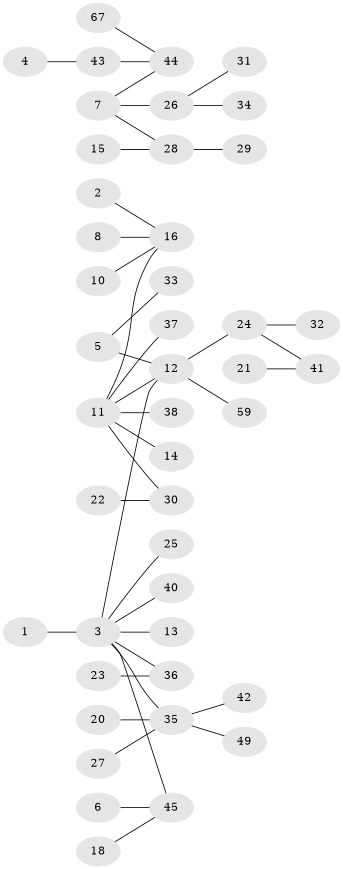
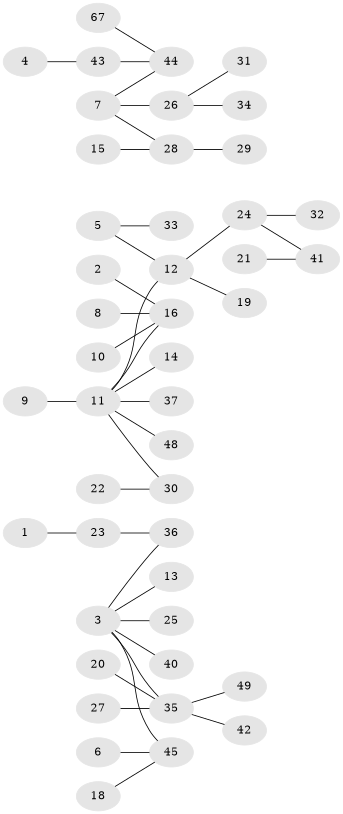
node "9": added
node "38": label "38" -> "48"
node "59": label "59" -> "19"
edge "12" -- "3": removed
edge "1" -- "3": now "1" -- "23"
